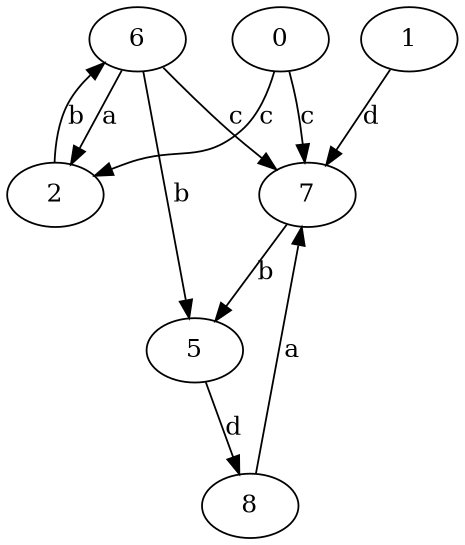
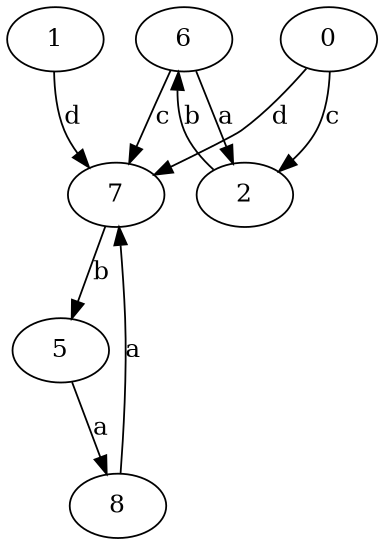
edge "0" -> "7": label "c" -> "d"
edge "6" -> "5": removed, label "b"
edge "5" -> "8": label "d" -> "a"
